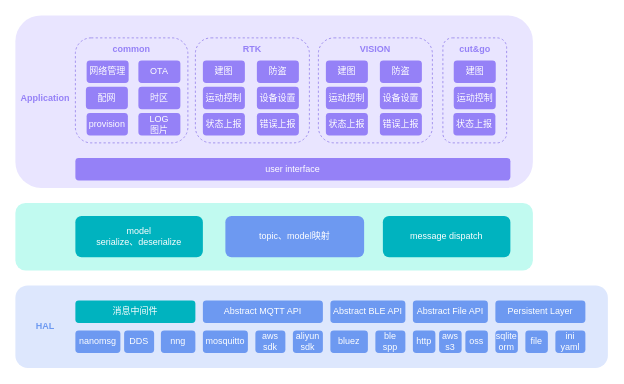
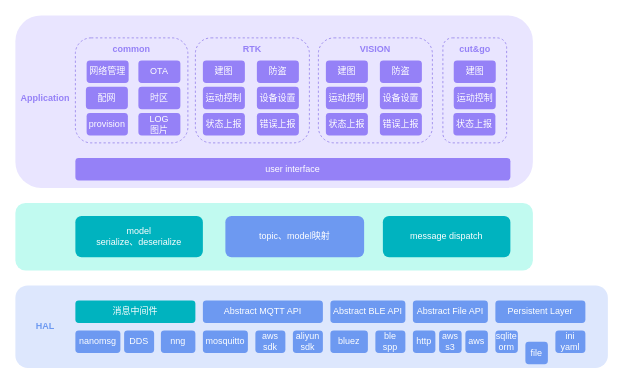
node "oss": label "oss" -> "aws"
node "file": moved (537, 342) -> (537, 353)
